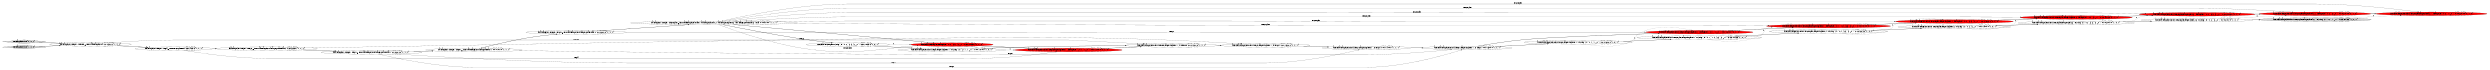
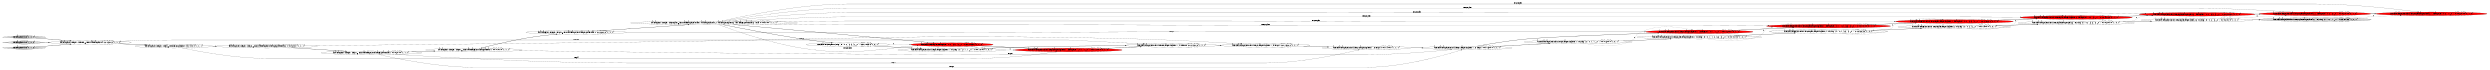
node "testRangeSetMinus['0', '1', '0']": added
